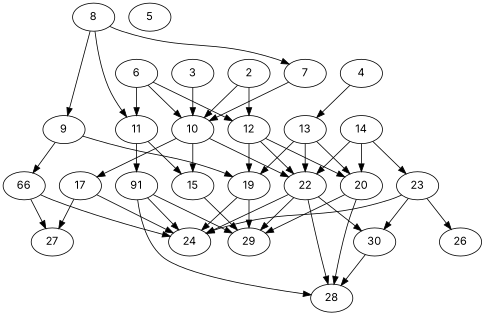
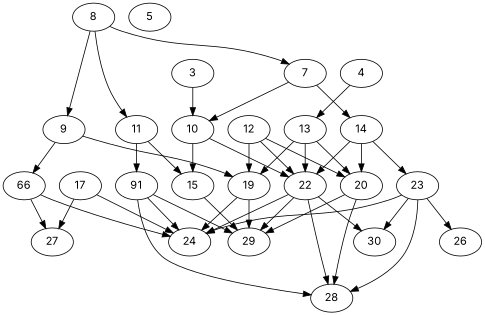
node "6": removed
node "2": removed
edge "7" -> "14": added
edge "10" -> "17": removed
edge "30" -> "28": now "23" -> "28"
